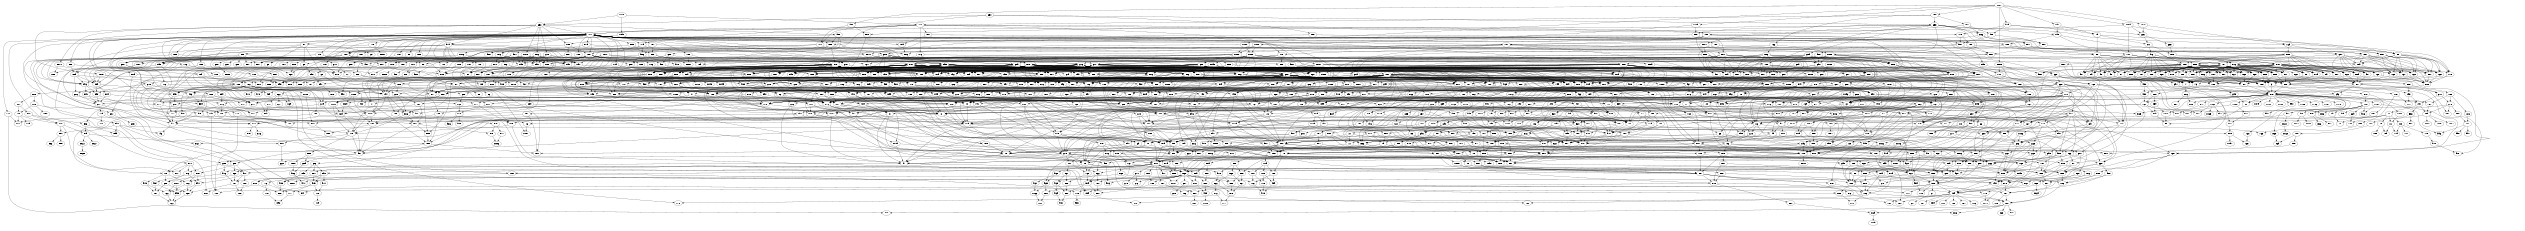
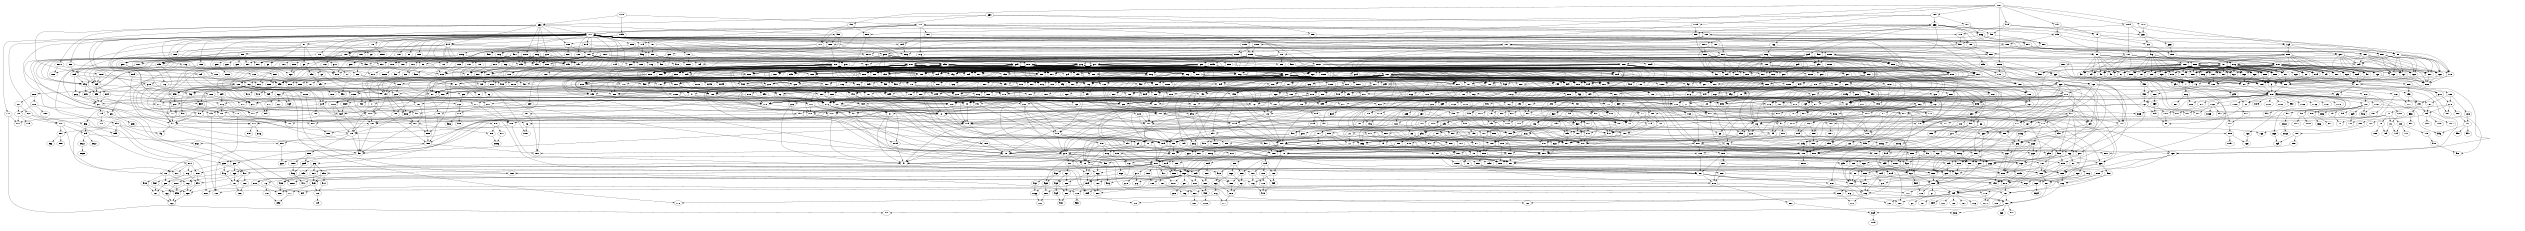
edge "1075" -> "187": now "192" -> "187"
node "281": removed
